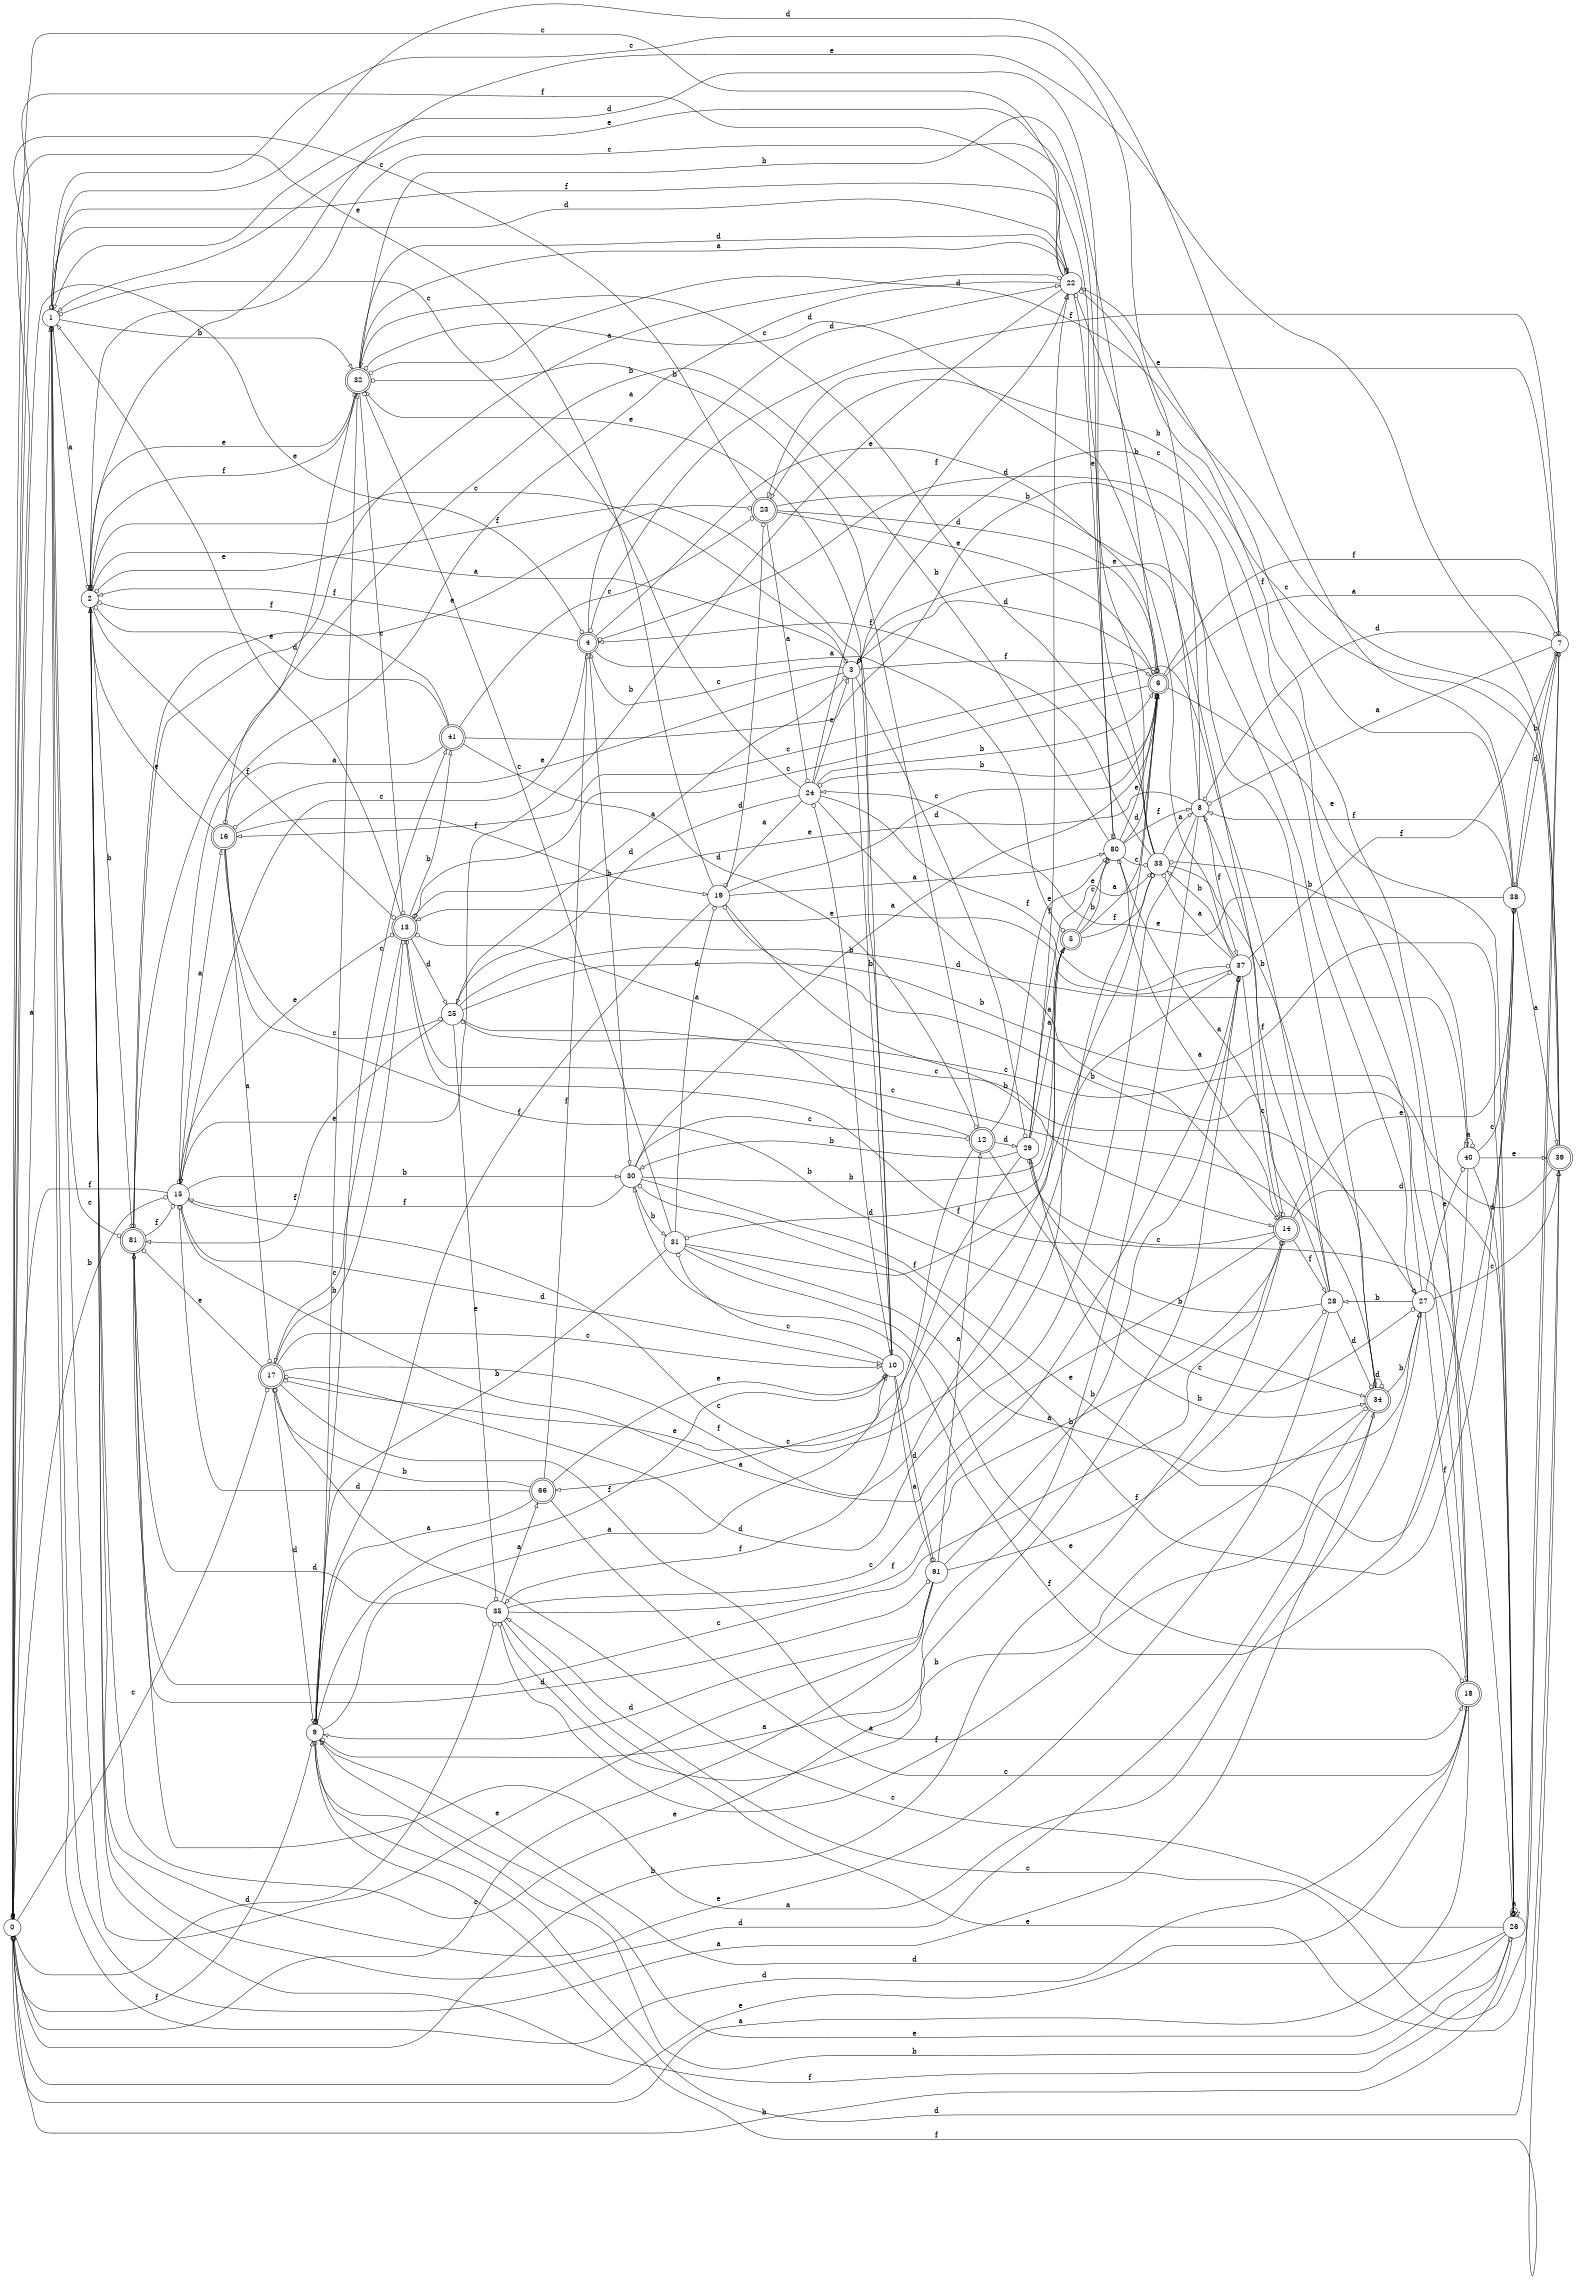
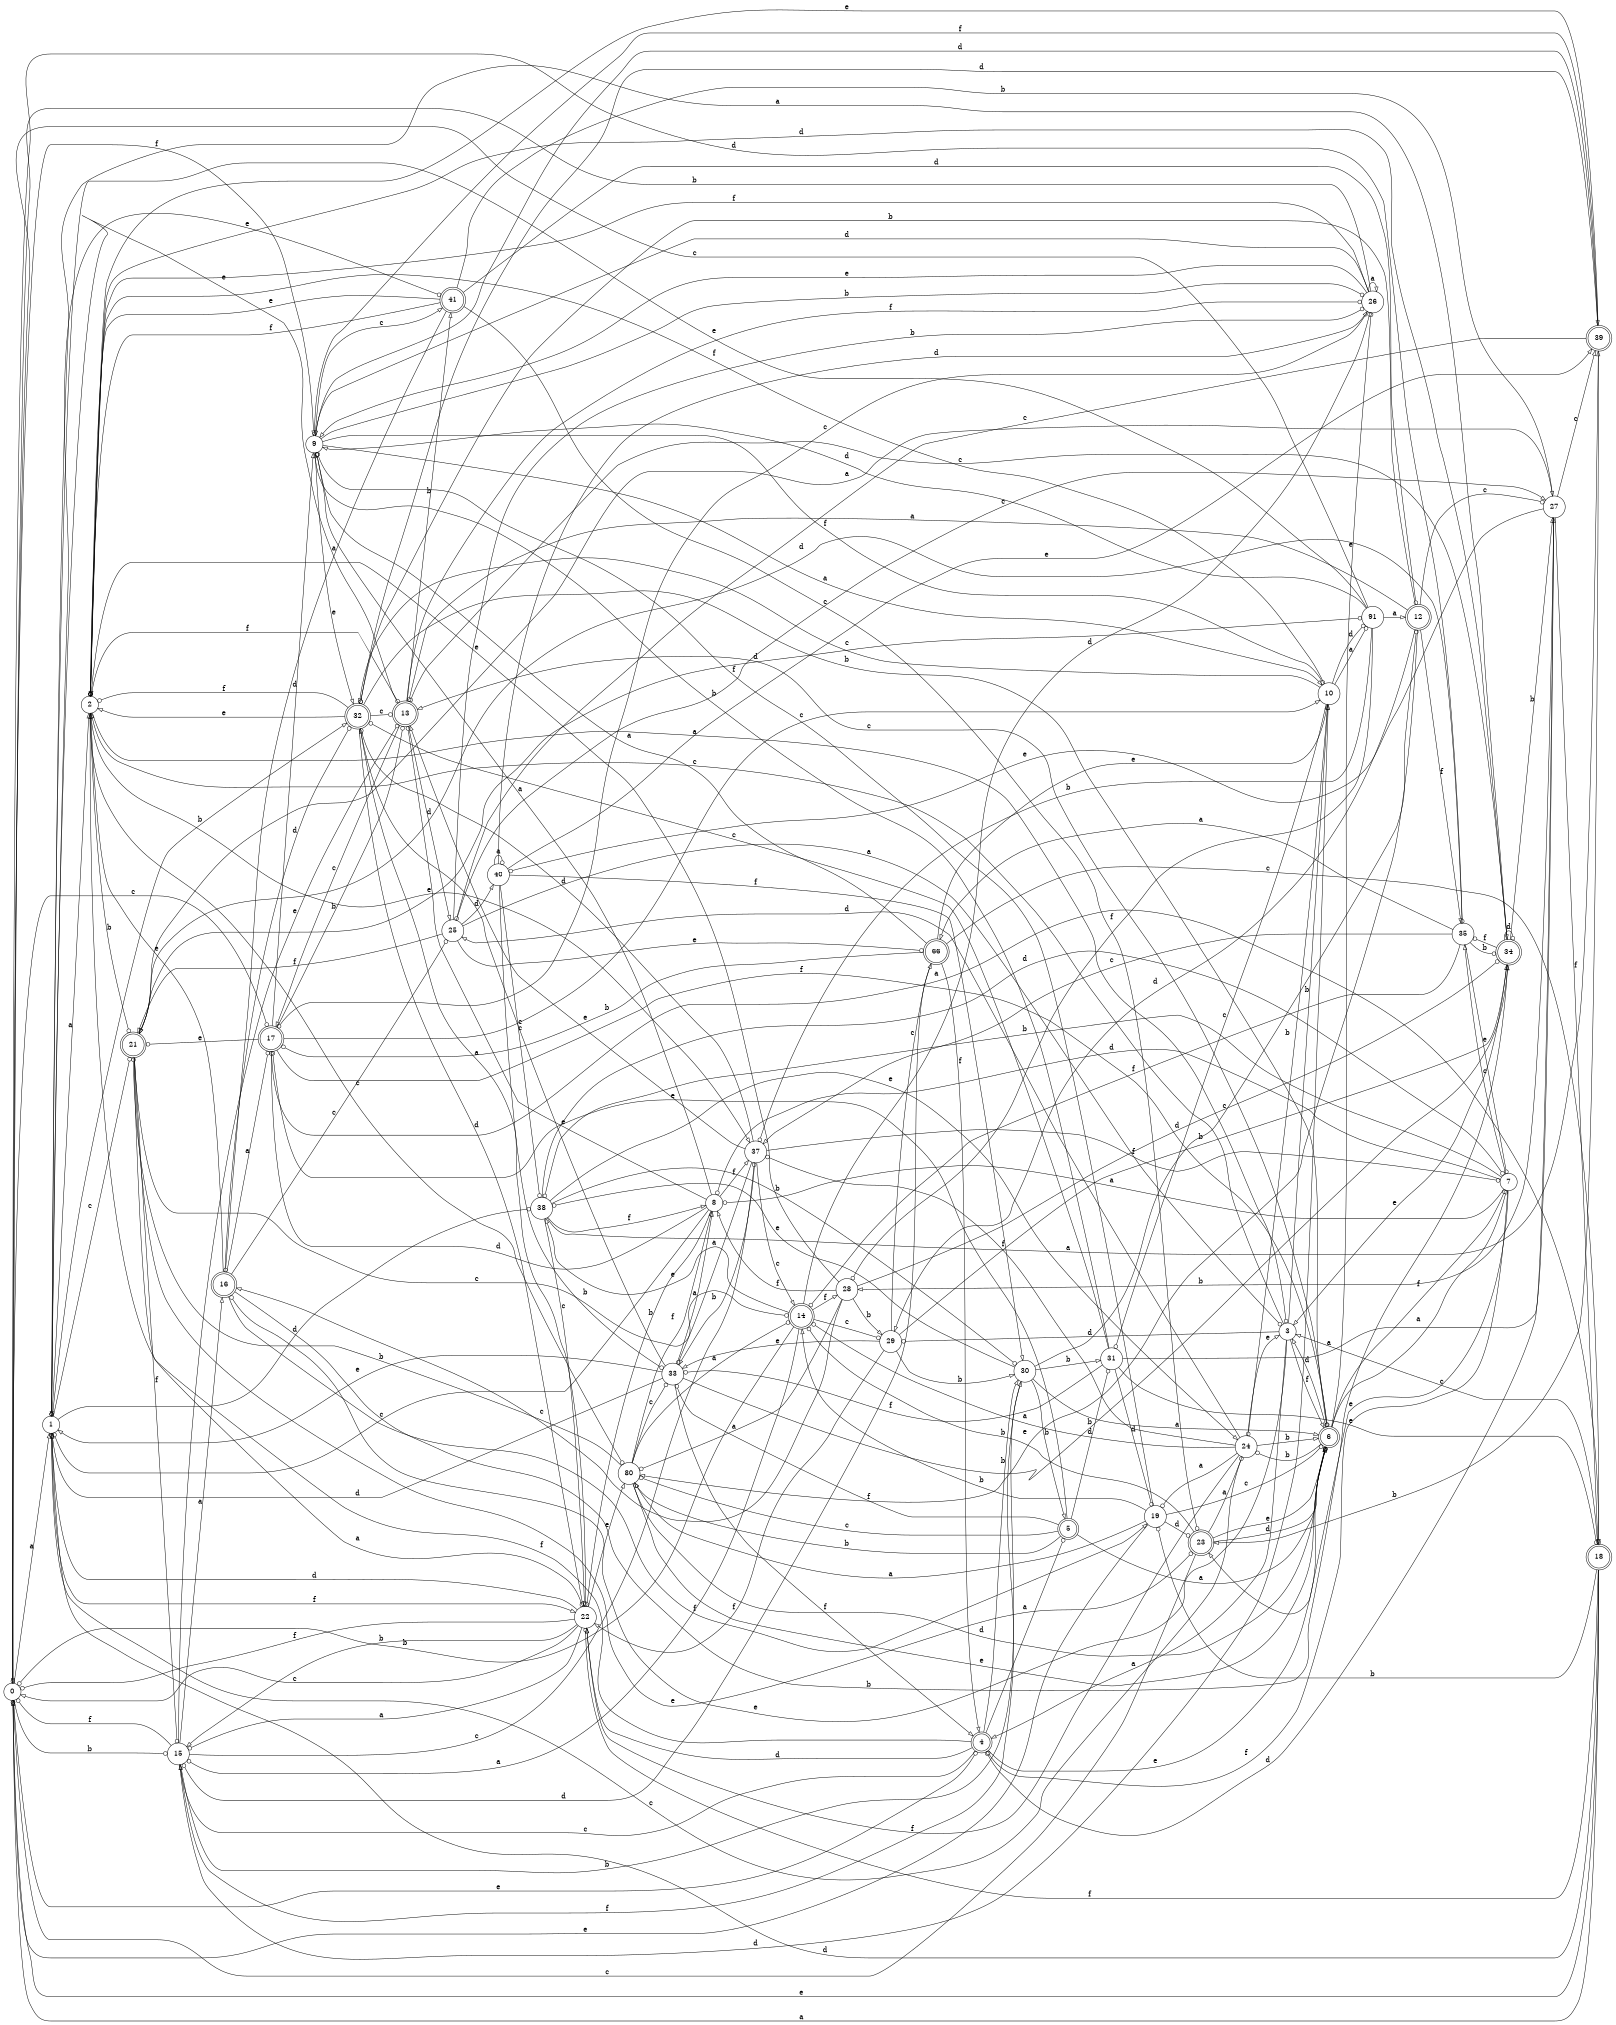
edge "10" -> "32": label "e" -> "c"
edge "1" -> "41": added, label "e"
edge "3" -> "4": label "c" -> "a"
edge "25" -> "26": arrowhead onormal -> odot
edge "29" -> "5": removed, label "a"
node "81": label "81" -> "21"
edge "25" -> "35": now "25" -> "66"
